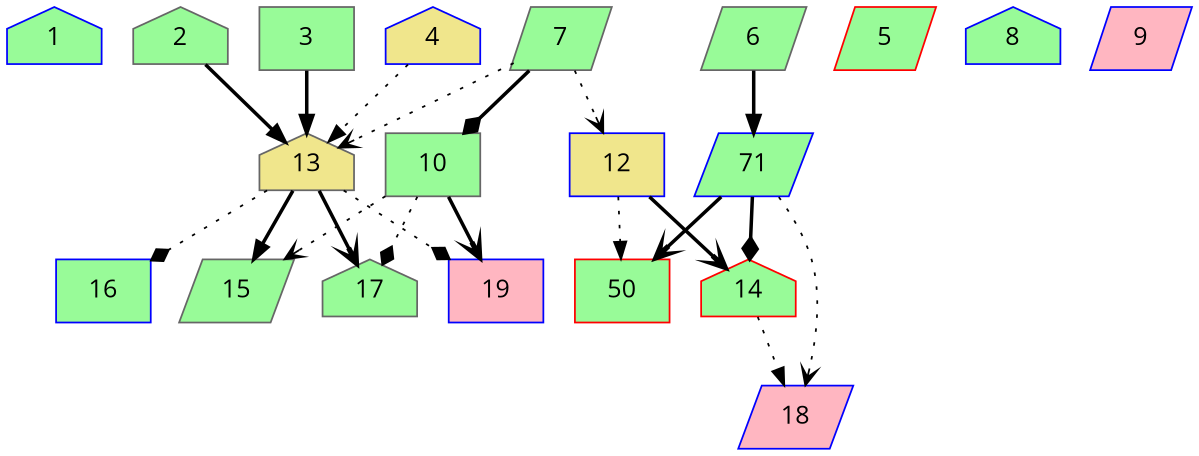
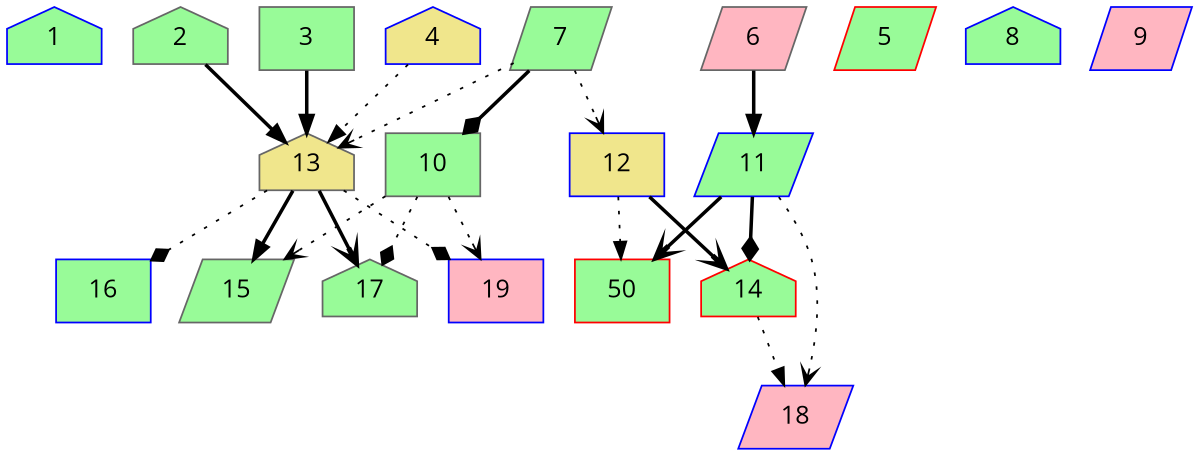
node "6": fillcolor palegreen -> lightpink
node "71": label "71" -> "11"
edge "10" -> "19": style bold -> dotted
